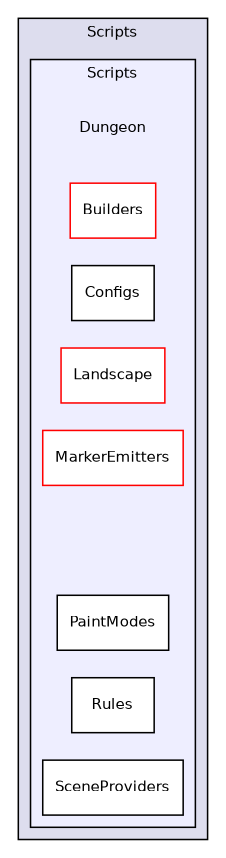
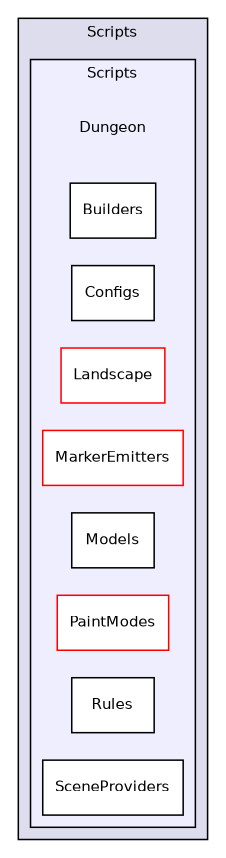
node "Builders": color red -> black
node "Models": added
node "PaintModes": color black -> red
